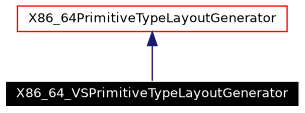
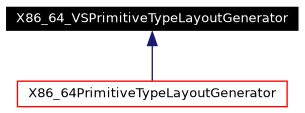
edge "X86_64_VSPrimitiveTypeLayoutGenerator" -> "X86_64PrimitiveTypeLayoutGenerator": reversed
